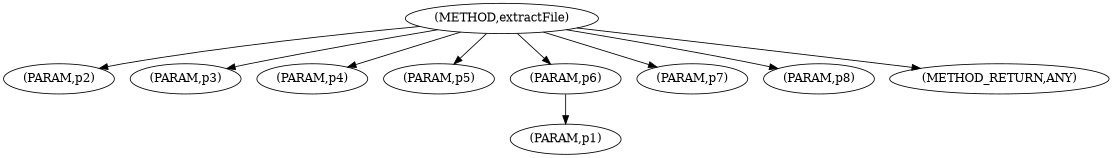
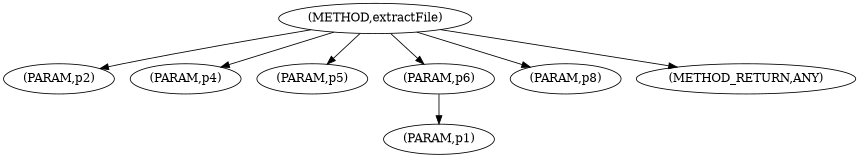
node "(PARAM,p3)": removed
node "(PARAM,p7)": removed
